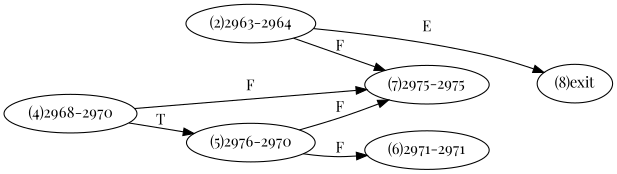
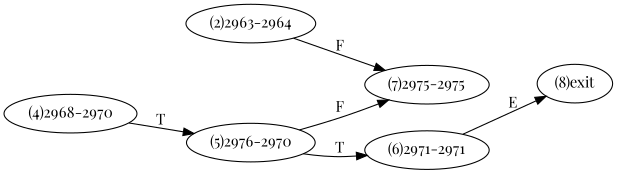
edge "(2)2963-2964" -> "(8)exit": now "(6)2971-2971" -> "(8)exit"
edge "(4)2968-2970" -> "(7)2975-2975": removed, label "F"
edge "(5)2976-2970" -> "(6)2971-2971": label "F" -> "T"
